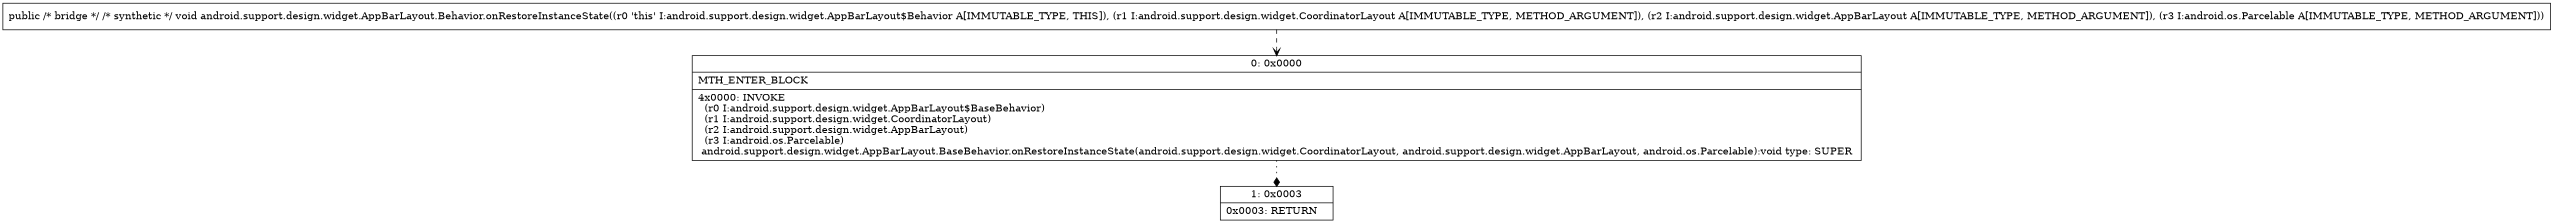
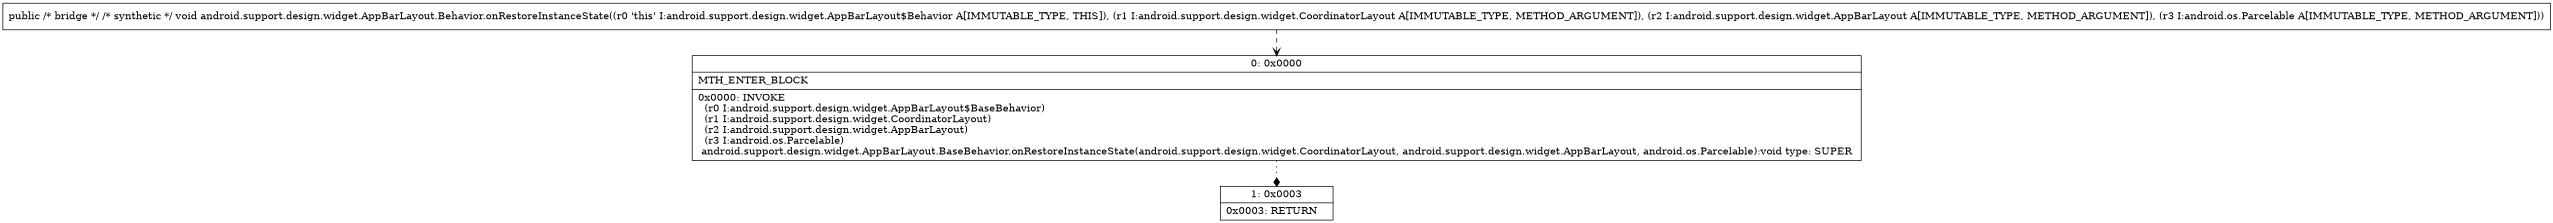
node "0: 0x0000": text "4x0000: INVOKE" -> "0x0000: INVOKE"
